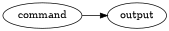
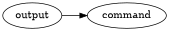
edge "command" -> "output": reversed
